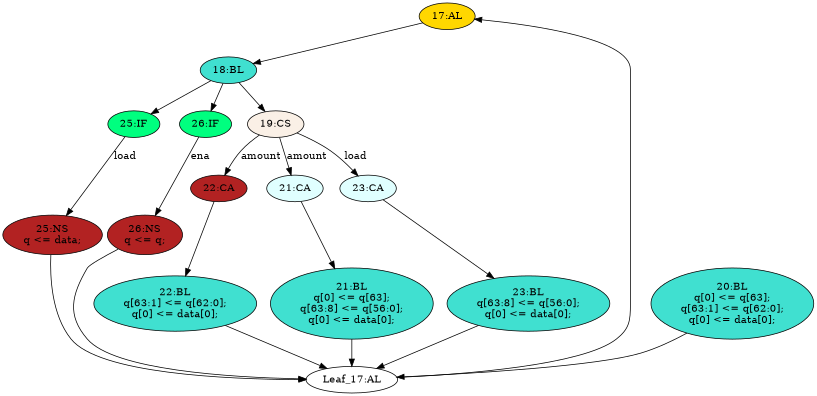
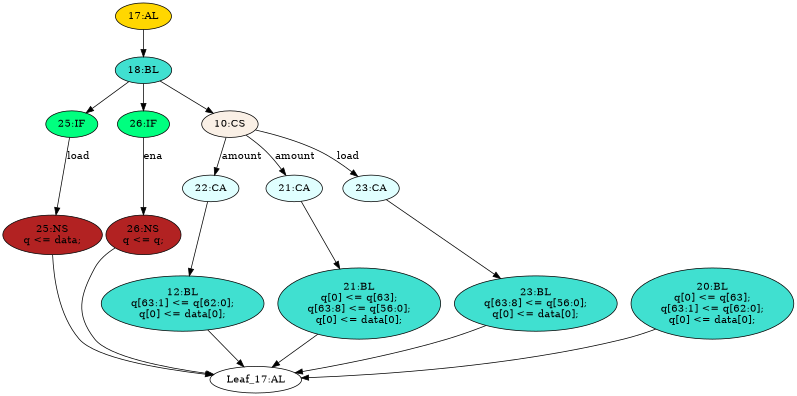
node "19:CS": label "19:CS" -> "10:CS"
node "22:CA": fillcolor firebrick -> lightcyan
edge "Leaf_17:AL" -> "17:AL": removed
node "22:BL q[63:1] <= q[62:0]; q[0] <= data[0];": label "22:BL q[63:1] <= q[62:0]; q[0] <= data[0];" -> "12:BL q[63:1] <= q[62:0]; q[0] <= data[0];"
